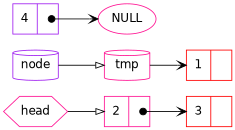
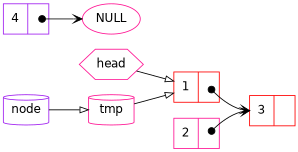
edge "tmp" -> "1": arrowhead vee -> onormal
edge "1" -- "3": added
edge "head" -> "2": now "head" -> "1"
